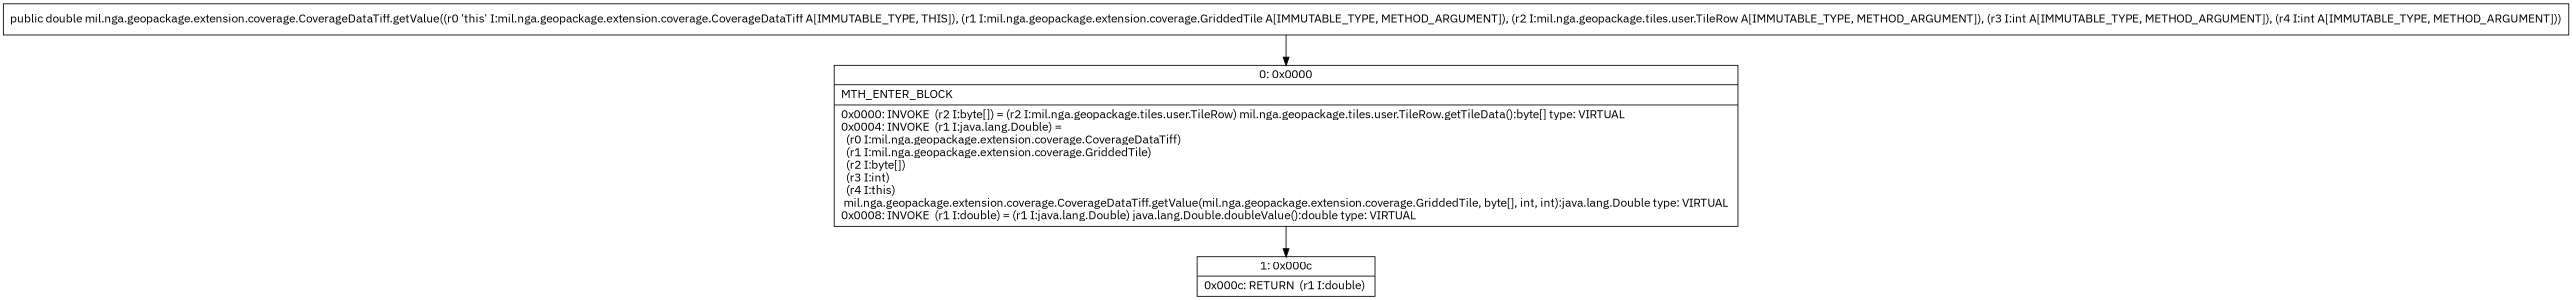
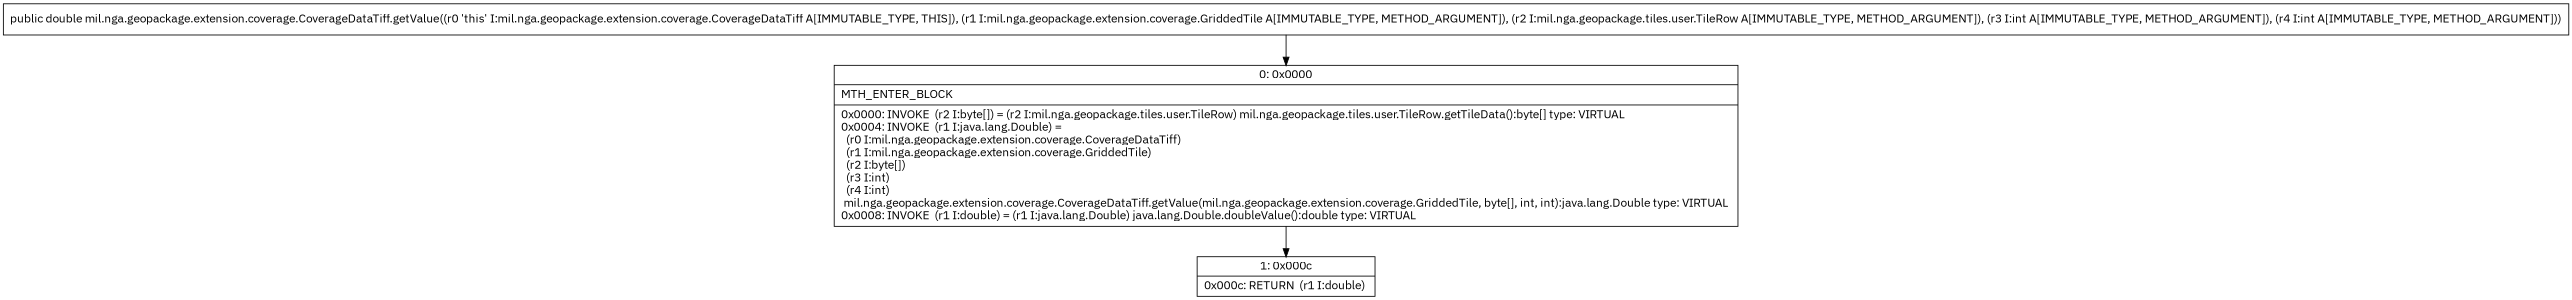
node "0: 0x0000": text "(r4 I:this)" -> "(r4 I:int)"
